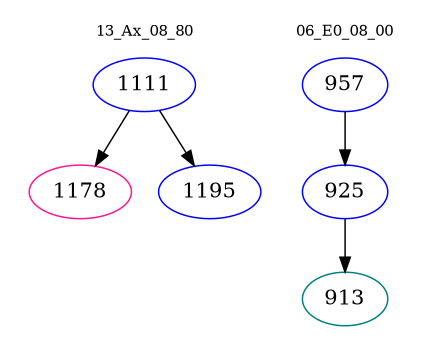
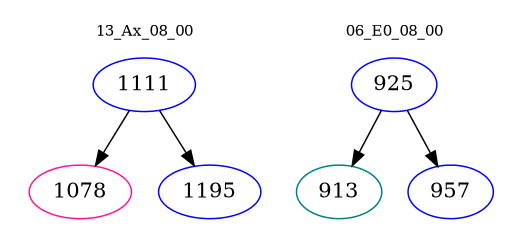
cluster "13_Ax_08_80": label "13_Ax_08_80" -> "13_Ax_08_00"
edge "957" -> "925": reversed
node "1178": label "1178" -> "1078"
